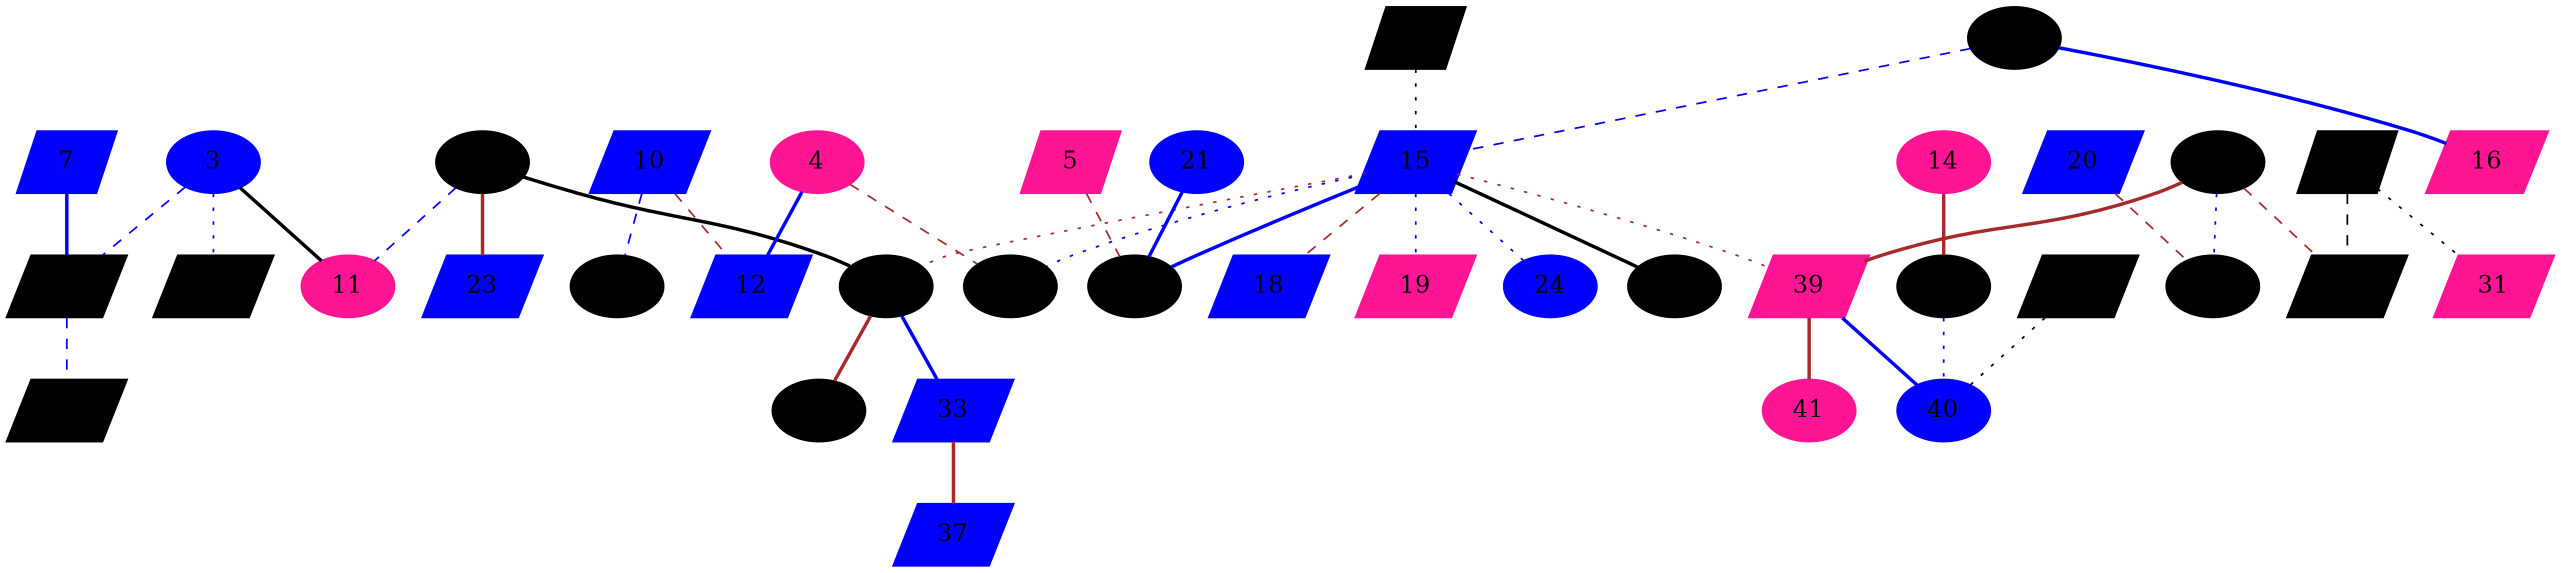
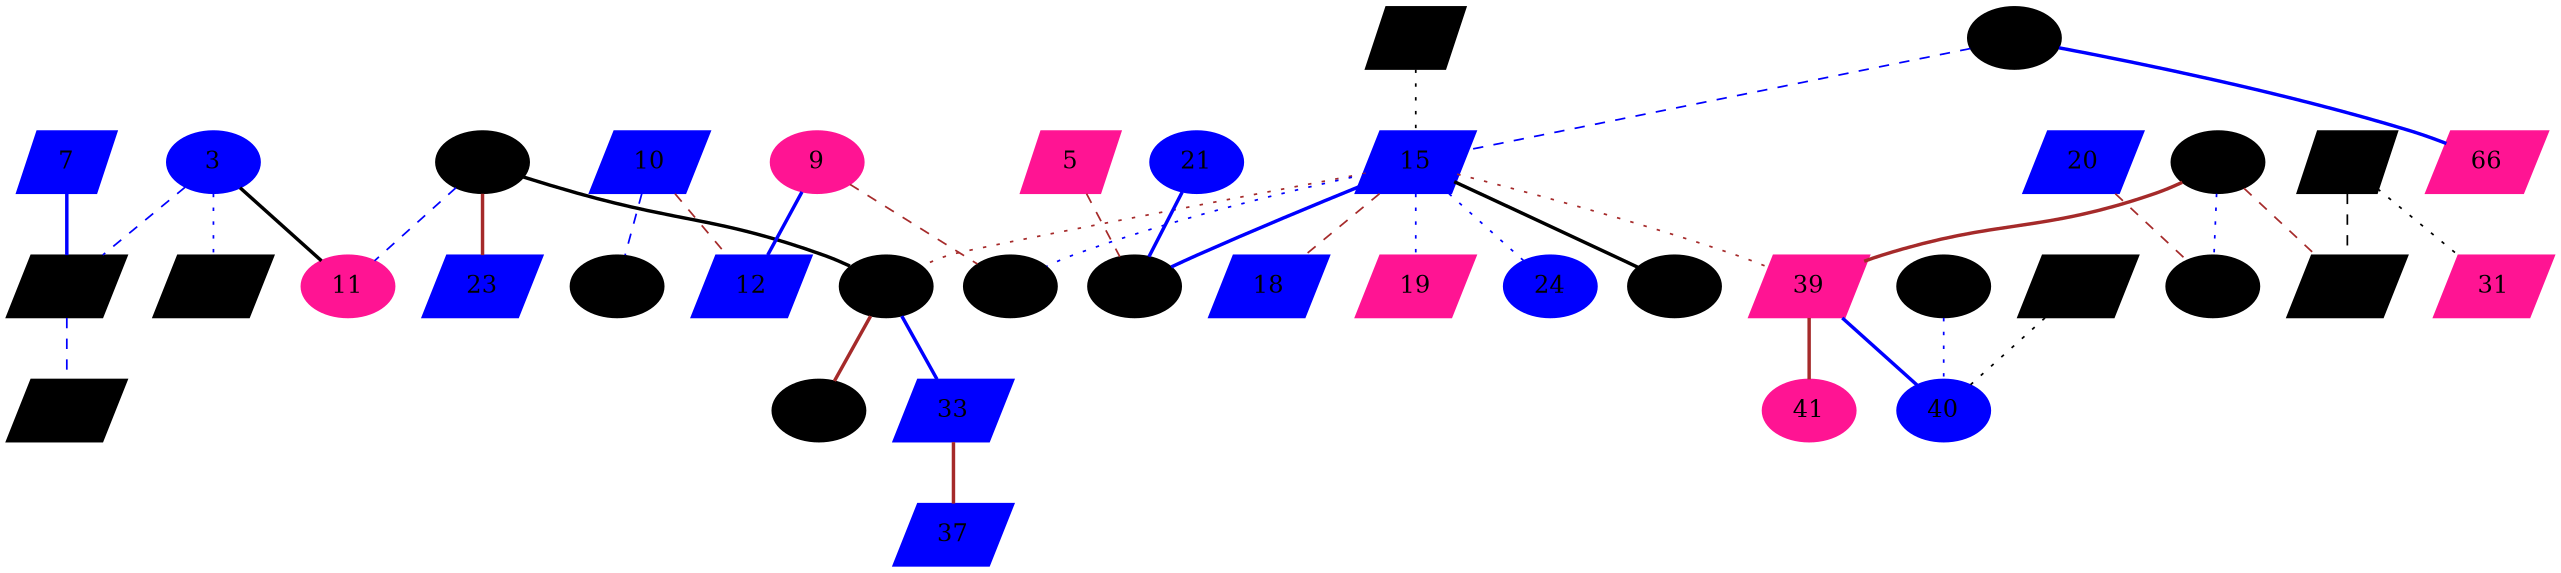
node "4": label "4" -> "9"
node "14": removed
node "16": label "16" -> "66"
